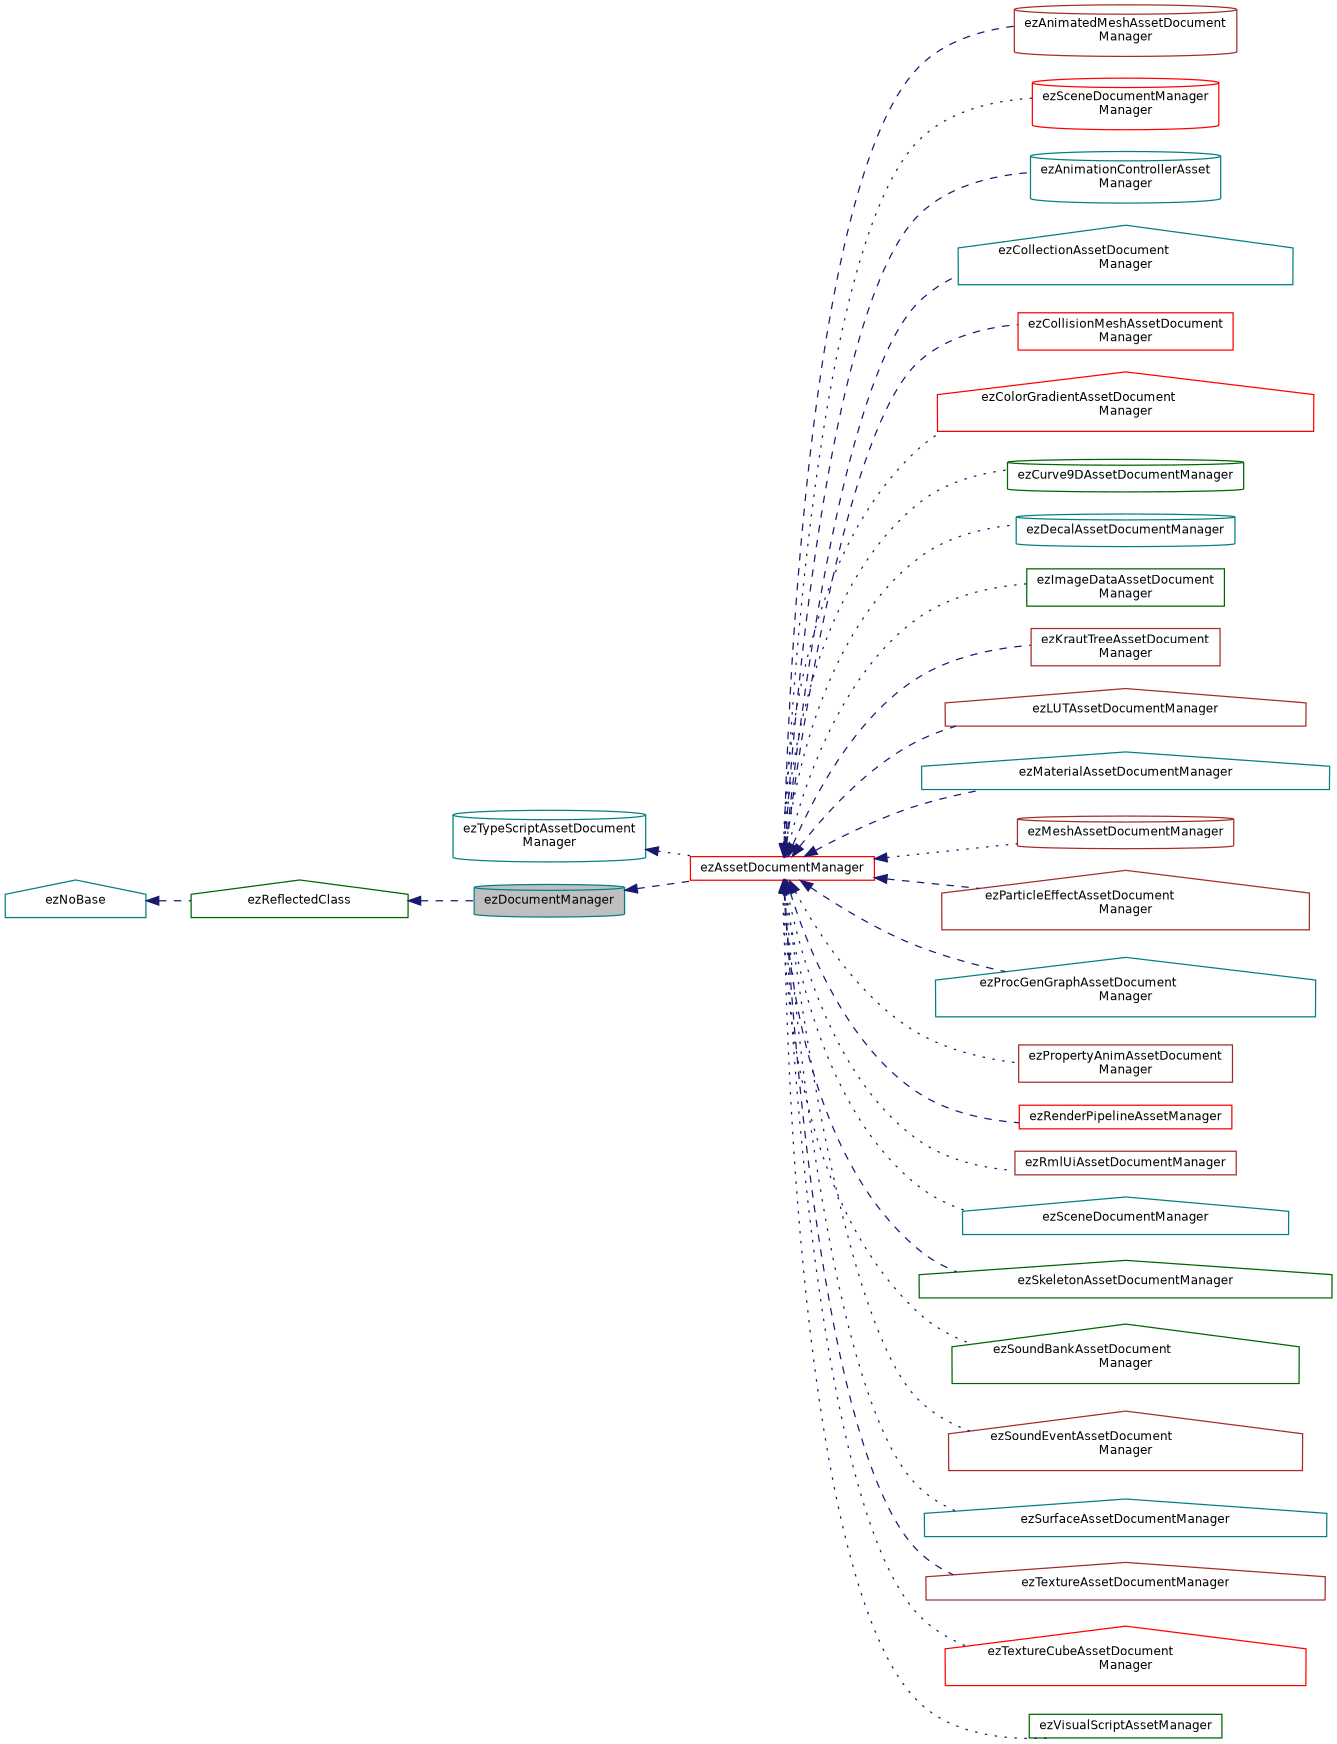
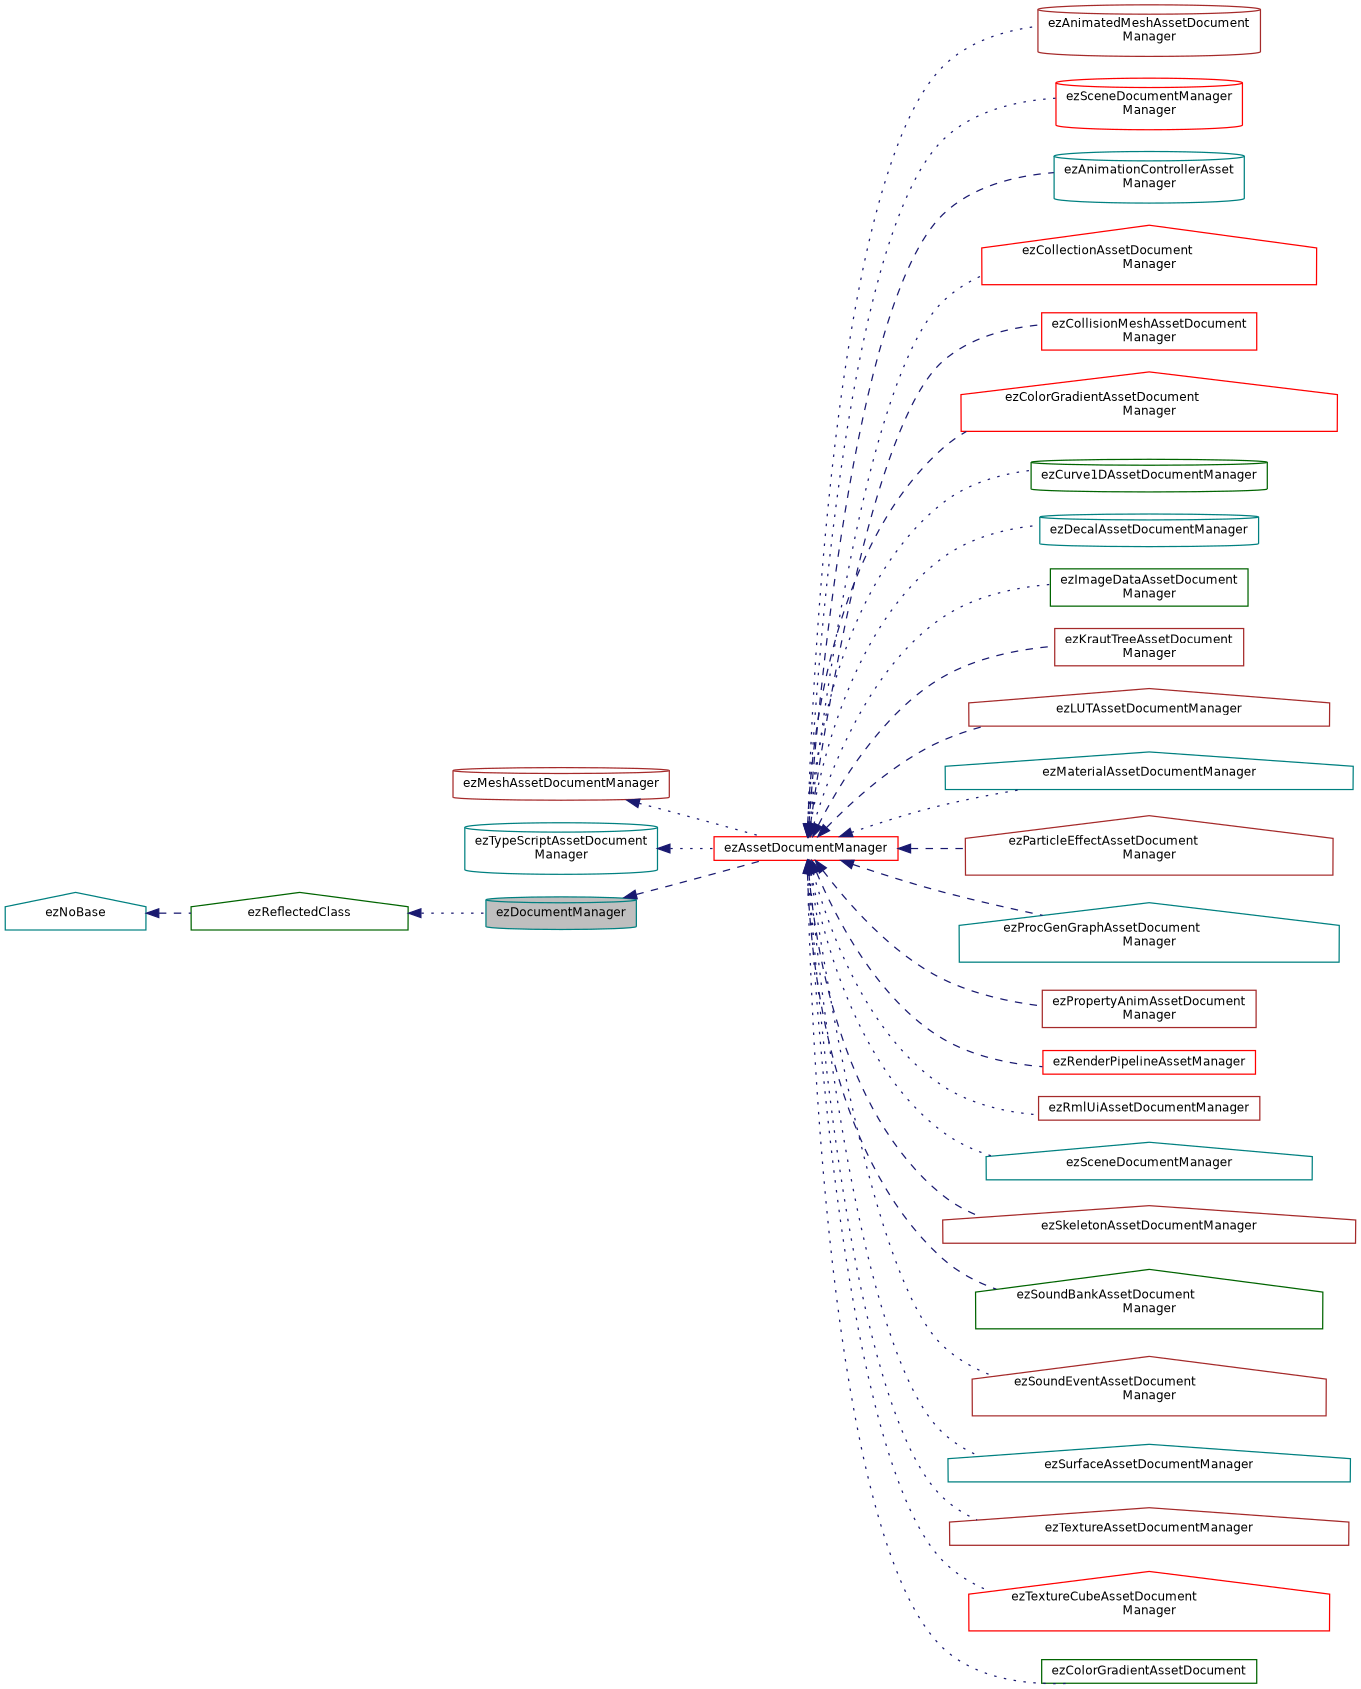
node "ezCollectionAssetDocument Manager": color teal -> red
edge "ezAnimatedMeshAssetDocument Manager" -> "ezAssetDocumentManager": style dashed -> dotted
node "ezCurve9DAssetDocumentManager": label "ezCurve9DAssetDocumentManager" -> "ezCurve1DAssetDocumentManager"
edge "ezColorGradientAssetDocument Manager" -> "ezAssetDocumentManager": style dotted -> dashed
edge "ezCollectionAssetDocument Manager" -> "ezAssetDocumentManager": style dashed -> dotted
edge "ezMaterialAssetDocumentManager" -> "ezAssetDocumentManager": style dashed -> dotted
edge "ezMeshAssetDocumentManager" -> "ezAssetDocumentManager": reversed
edge "ezDocumentManager" -> "ezReflectedClass": style dashed -> dotted
edge "ezPropertyAnimAssetDocument Manager" -> "ezAssetDocumentManager": style dotted -> dashed
edge "ezSoundBankAssetDocument Manager" -> "ezAssetDocumentManager": style dotted -> dashed
edge "ezTextureAssetDocumentManager" -> "ezAssetDocumentManager": style dashed -> dotted
node "ezSkeletonAssetDocumentManager": color darkgreen -> brown
node "ezVisualScriptAssetManager": label "ezVisualScriptAssetManager" -> "ezColorGradientAssetDocument"
